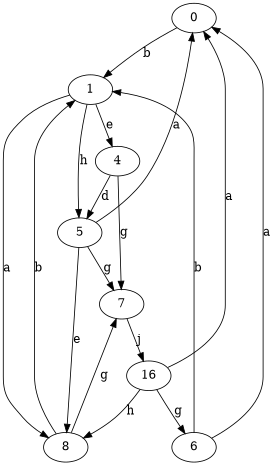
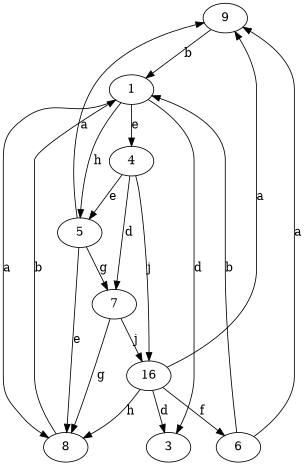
node "0": label "0" -> "9"
edge "4" -> "5": label "d" -> "e"
edge "4" -> "7": label "g" -> "d"
edge "4" -> "16": added, label "j"
edge "8" -> "7": reversed
edge "16" -> "6": label "g" -> "f"
node "3": added
